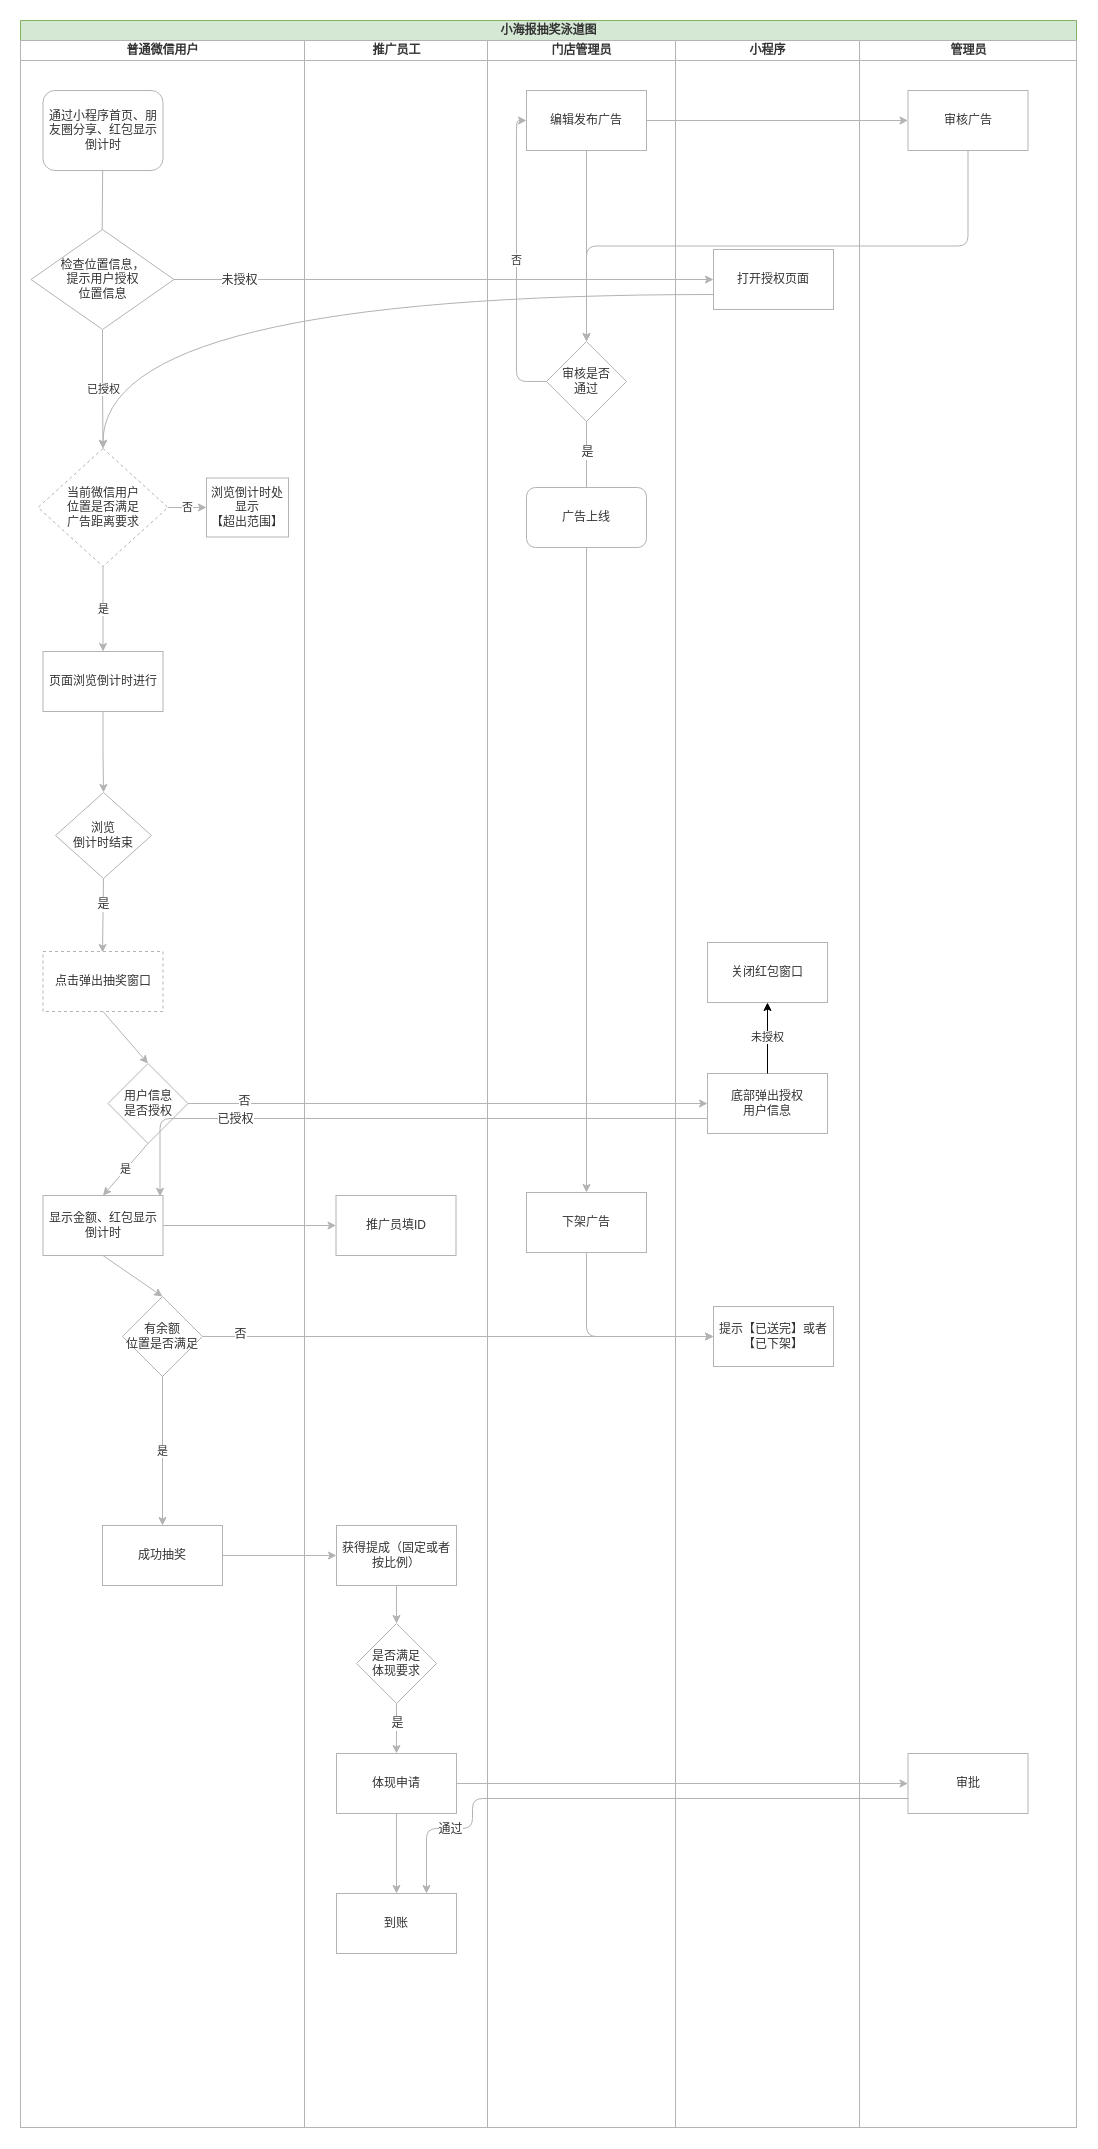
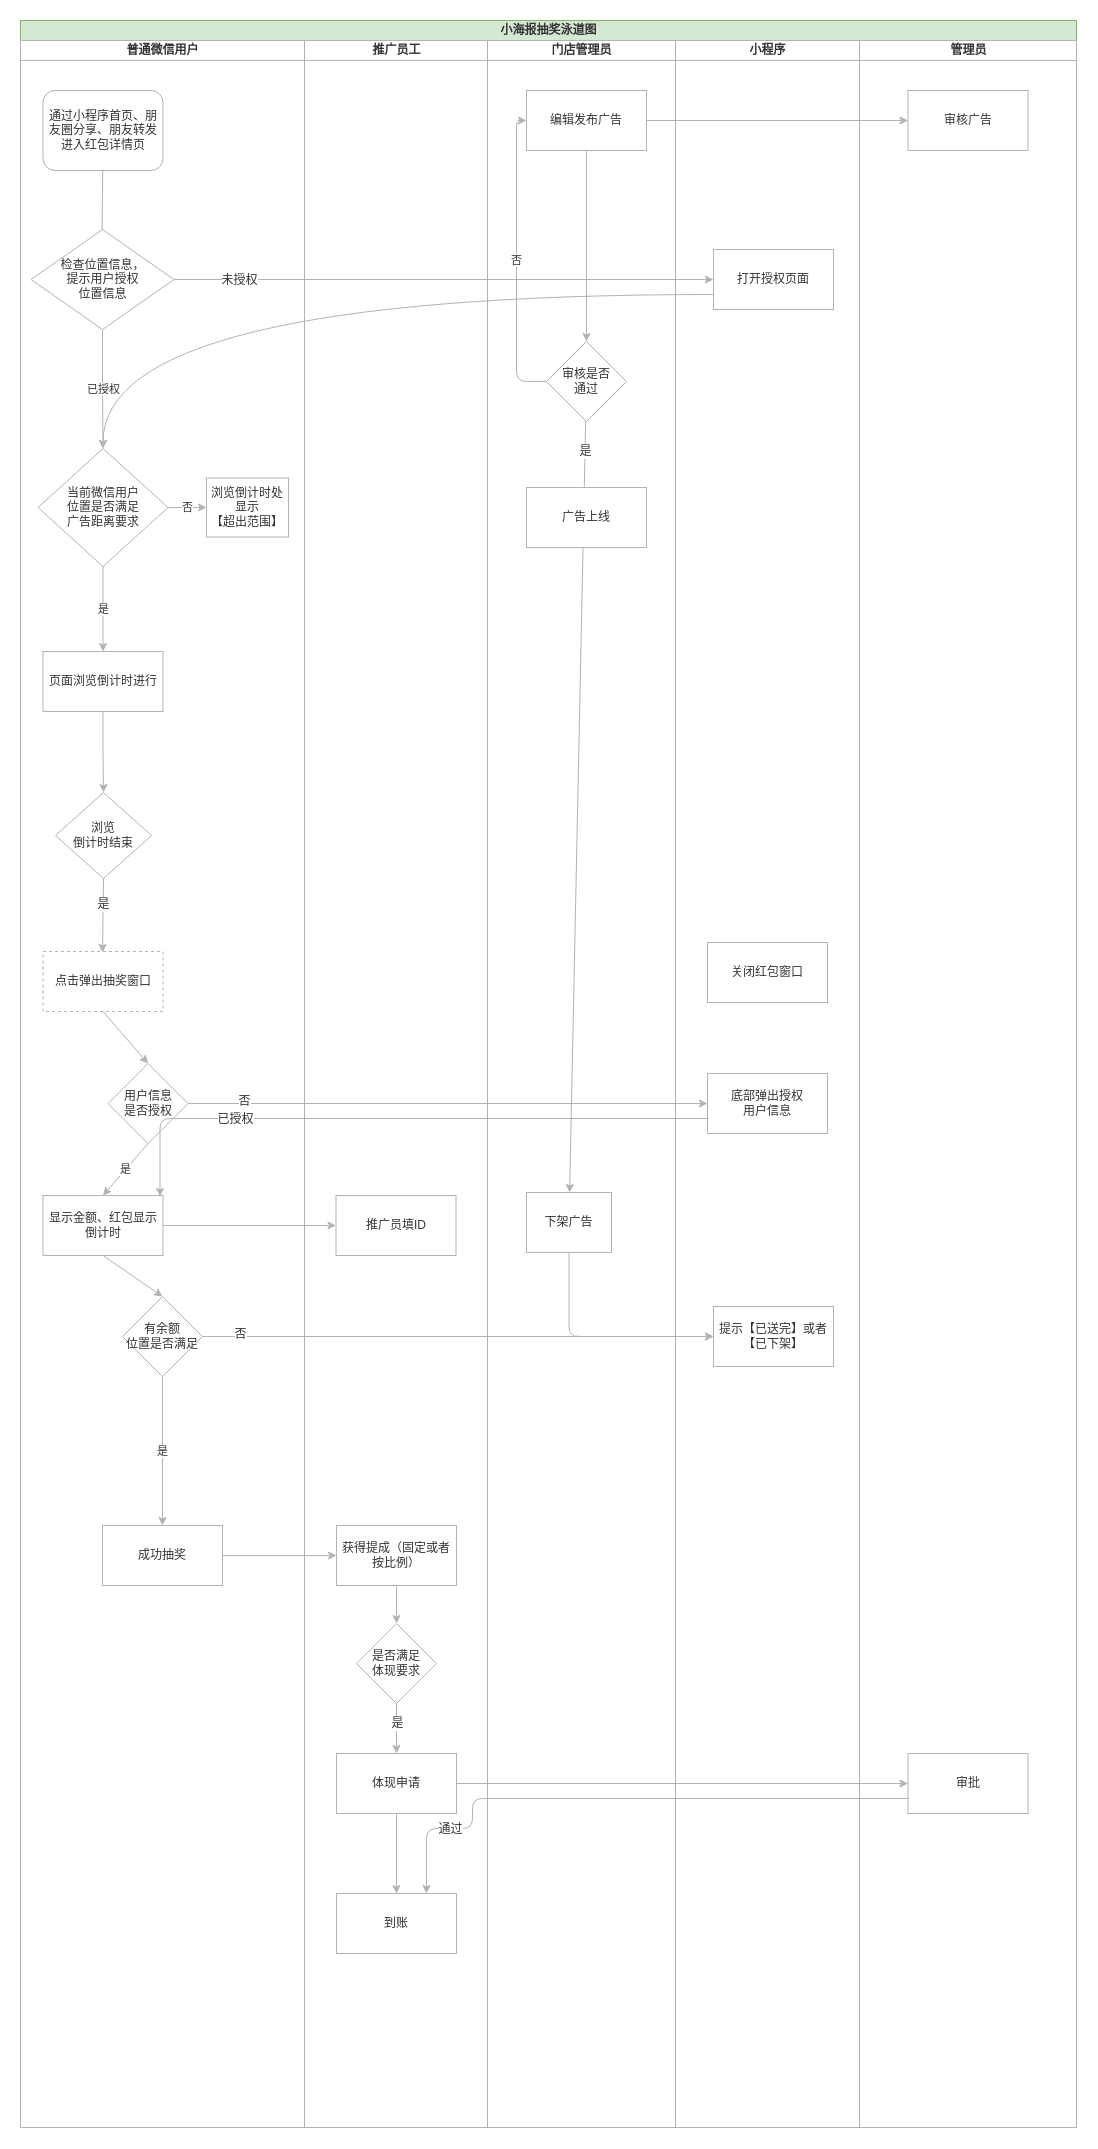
node "通过小程序首页、朋友圈分享、红包显示倒计时": label "通过小程序首页、朋友圈分享、红包显示倒计时" -> "通过小程序首页、朋友圈分享、朋友转发进入红包详情页"
edge "审核广告" -> "审核是否 通过": removed
node "当前微信用户 位置是否满足 广告距离要求": style dashed -> solid
node "广告上线": shape rounded rectangle -> rectangle
edge "底部弹出授权 用户信息" -> "关闭红包窗口": removed, label "未授权"
node "下架广告": size 120x60 -> 85x60
